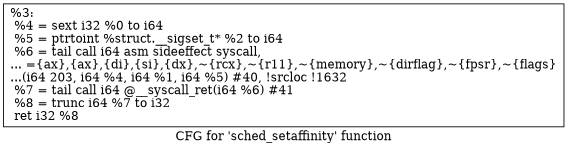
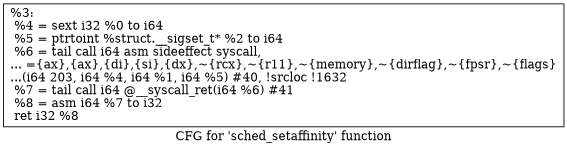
node "%3:": text "%8 = trunc i64 %7 to i32" -> "%8 = asm i64 %7 to i32"
